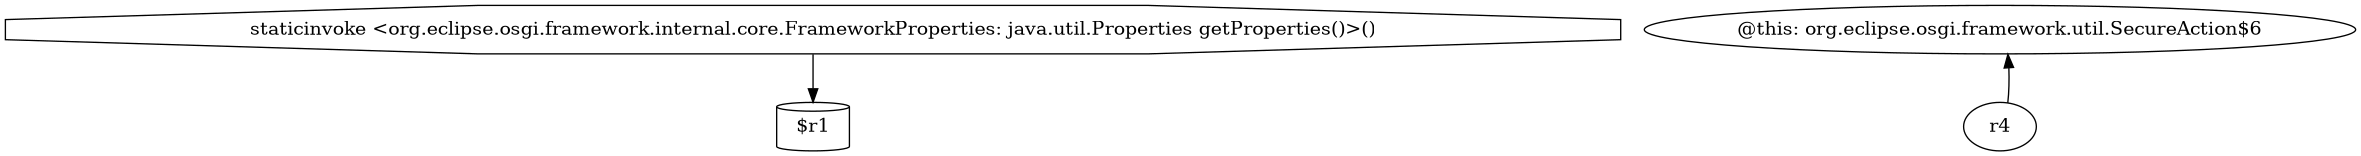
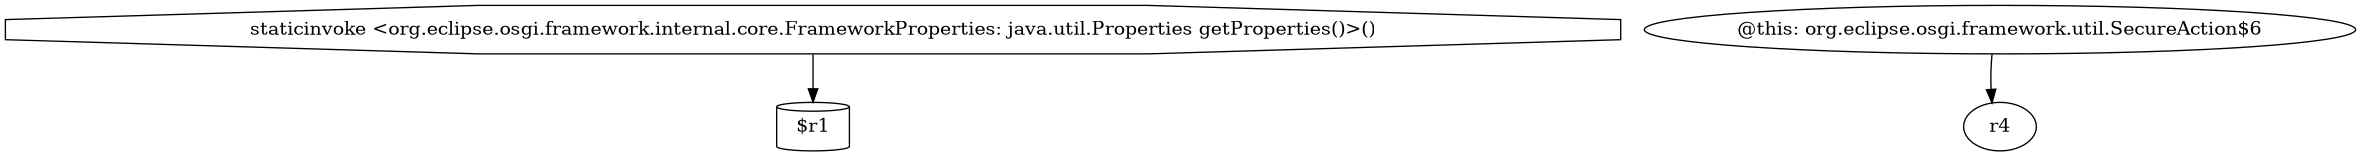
edge "r4" -> "@this: org.eclipse.osgi.framework.util.SecureAction$6": reversed
